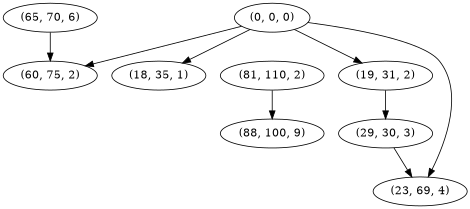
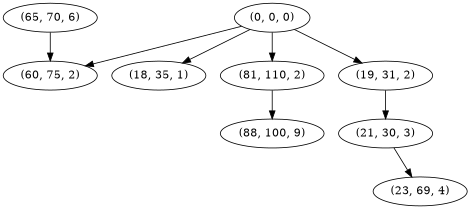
edge "(0, 0, 0)" -> "(23, 69, 4)": now "(0, 0, 0)" -> "(81, 110, 2)"
node "(29, 30, 3)": label "(29, 30, 3)" -> "(21, 30, 3)"
